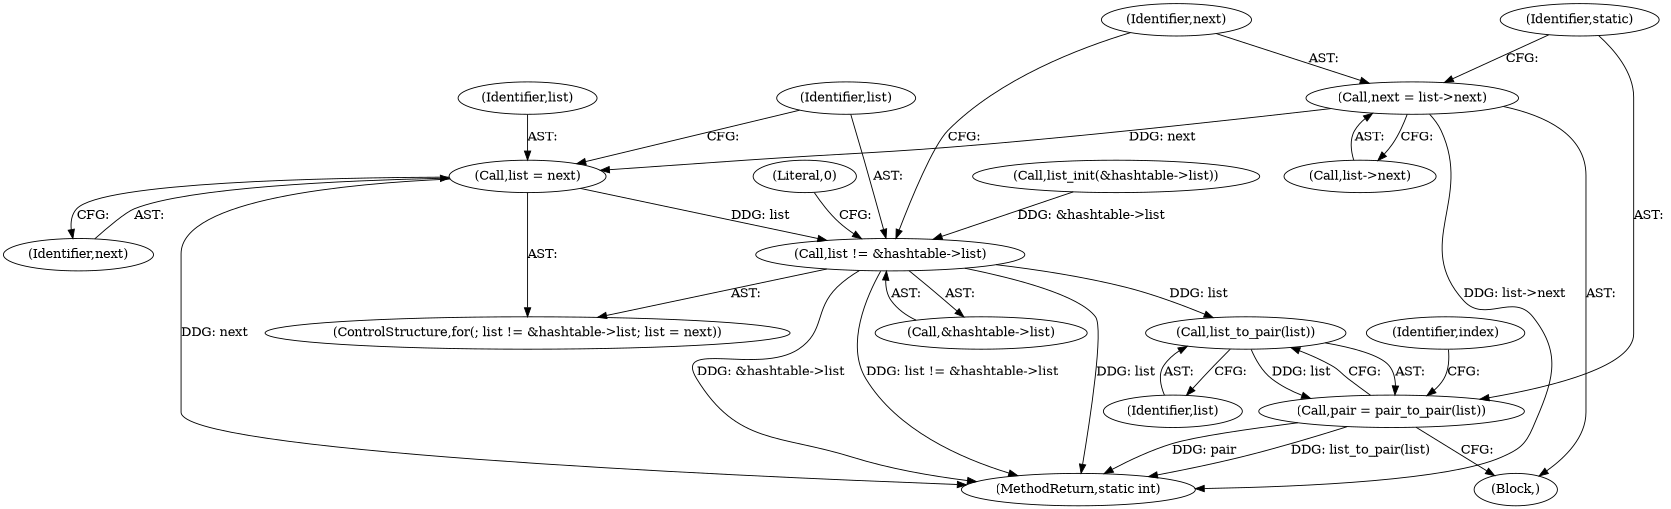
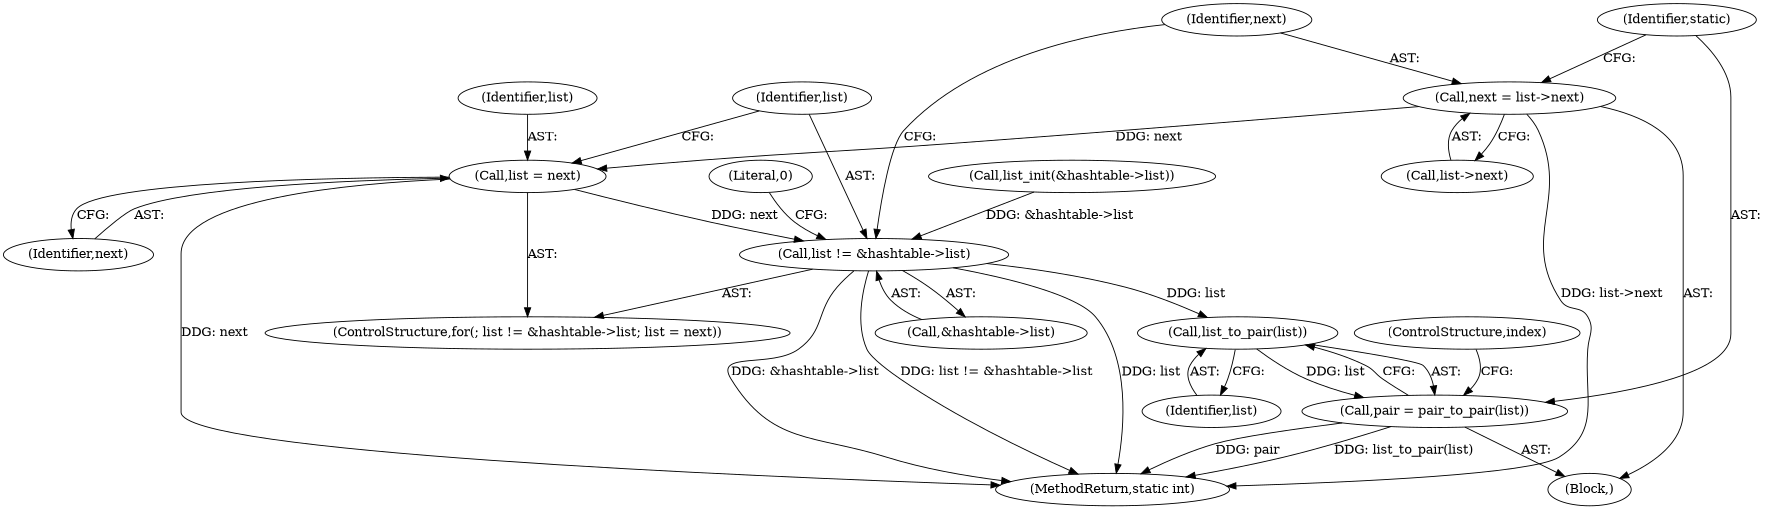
edge "(Call,list = next)" -> "(Call,list != &hashtable->list)": label "DDG: list" -> "DDG: next"
node "(Identifier,index)": label "(Identifier,index)" -> "(ControlStructure,index)"
edge "(Call,pair = pair_to_pair(list))" -> "(Block,)": label "CFG: " -> "AST: "
